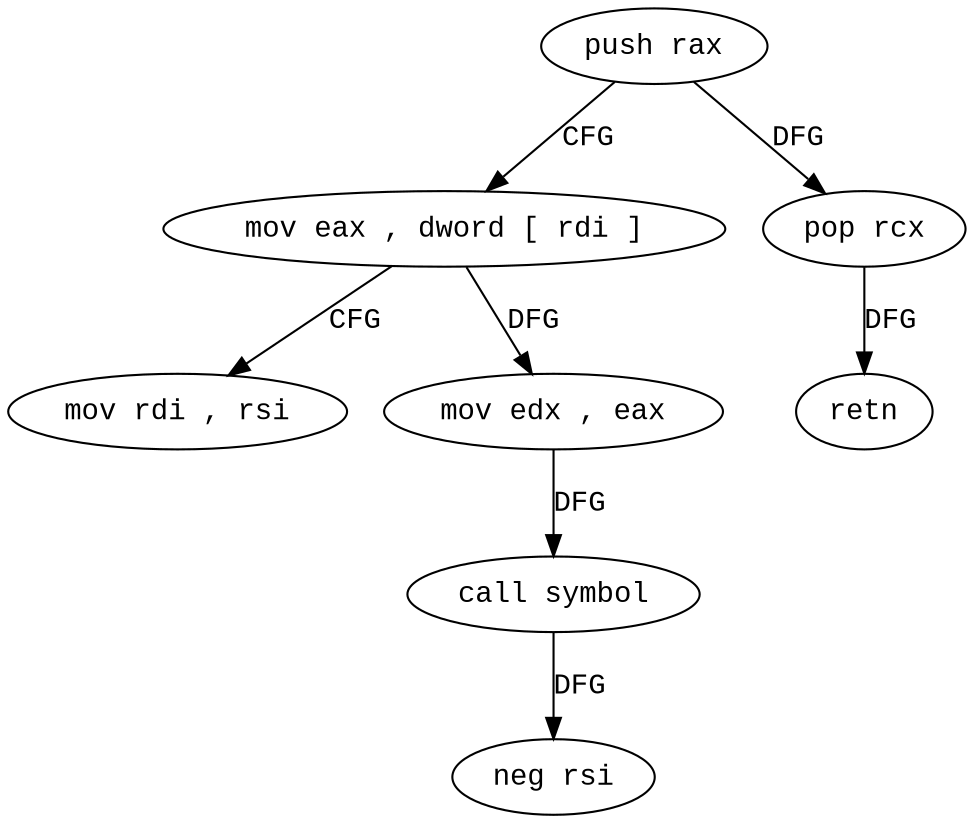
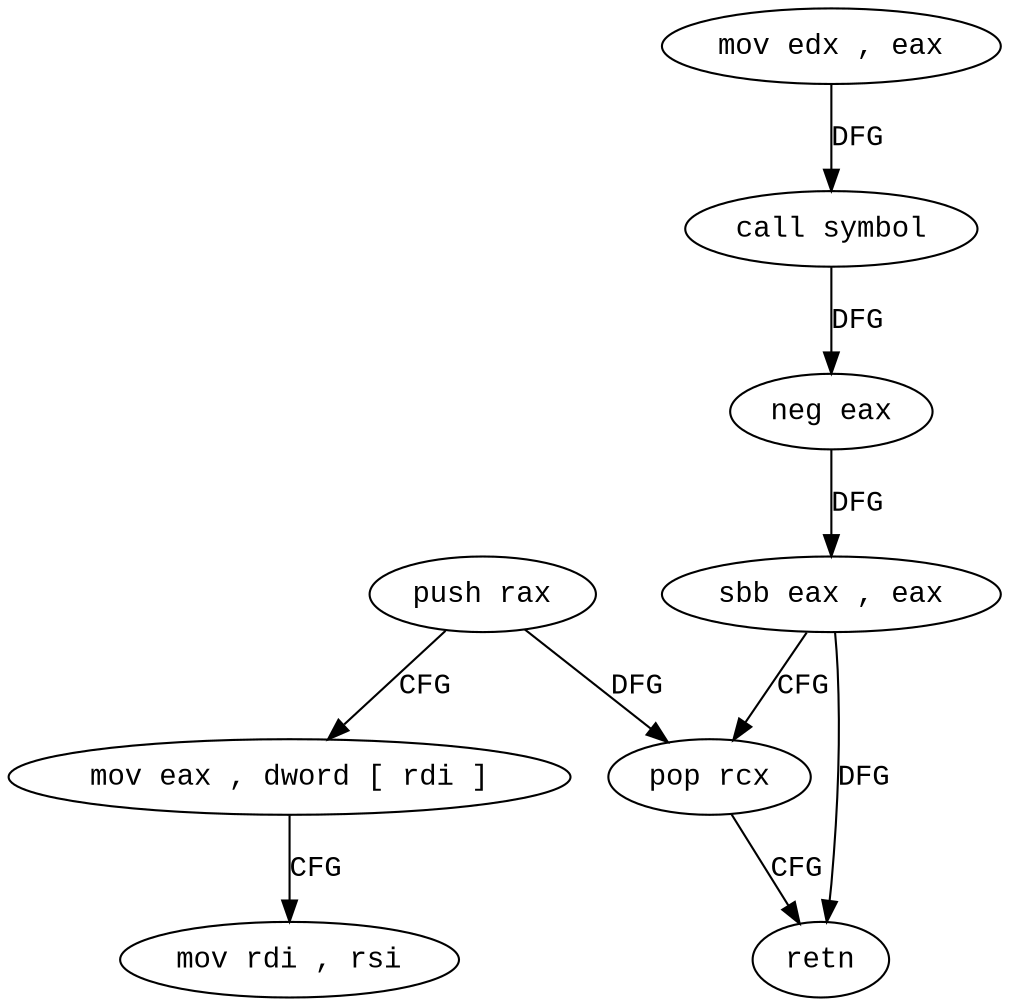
edge "mov eax , dword [ rdi ]" -> "mov edx , eax": removed, label "DFG"
edge "pop rcx" -> "retn": label "DFG" -> "CFG"
node "sbb eax , eax": added
node "neg rsi": label "neg rsi" -> "neg eax"
